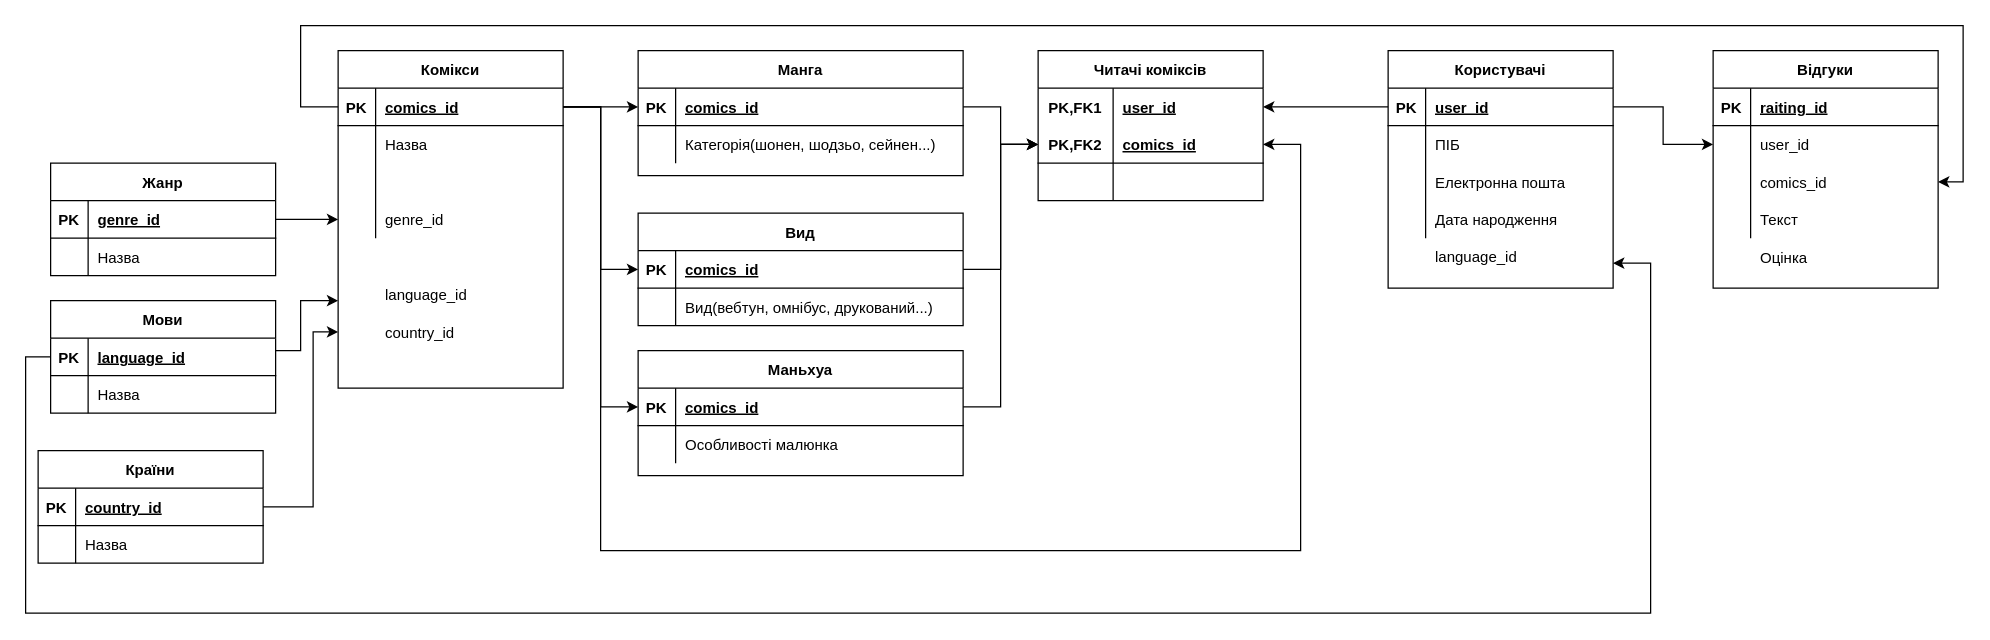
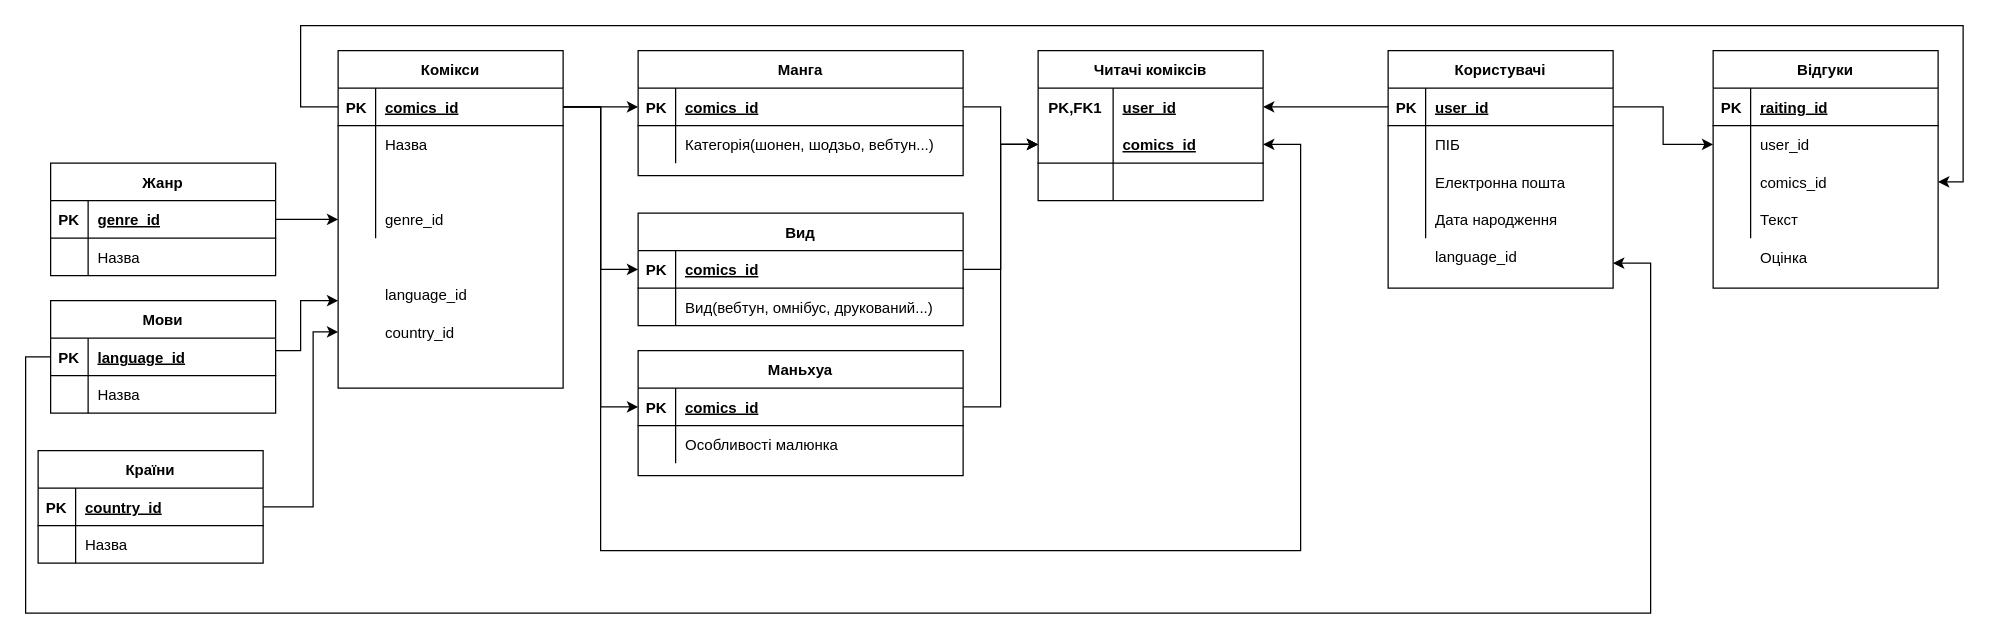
node "PK,FK2": removed
node "Категорія(шонен, шодзьо, сейнен...)": label "Категорія(шонен, шодзьо, сейнен...)" -> "Категорія(шонен, шодзьо, вебтун...)"
